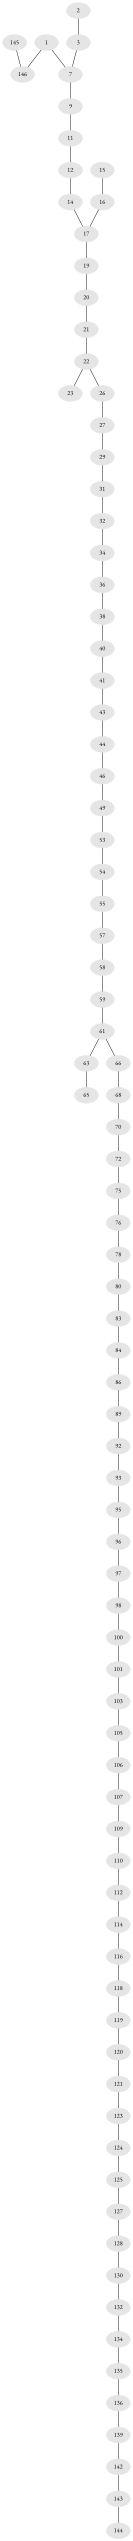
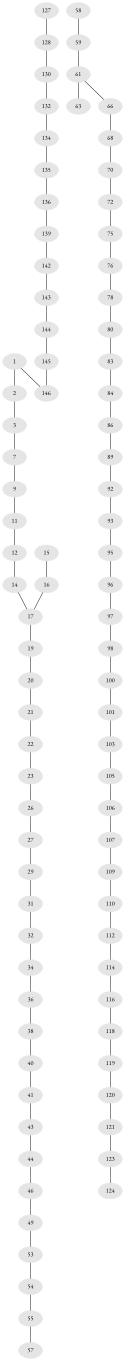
edge "1" -- "7": now "1" -- "2"
edge "144" -- "145": added
edge "22" -- "26": now "23" -- "26"
edge "57" -- "58": removed
node "65": removed
node "125": removed
